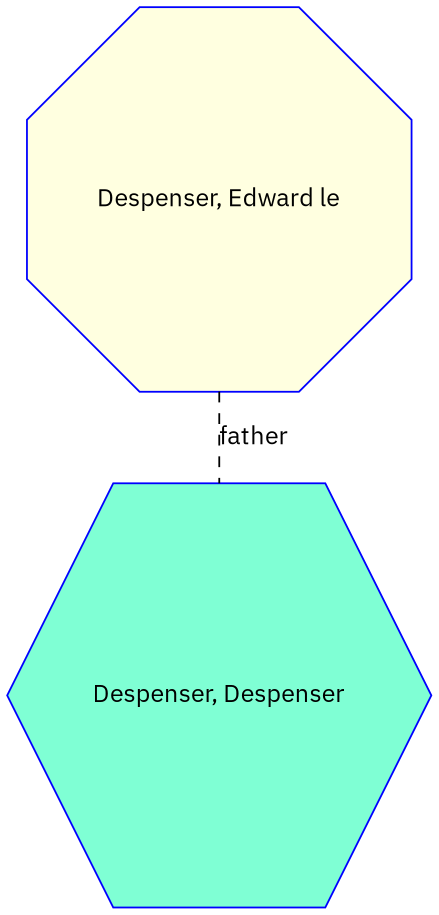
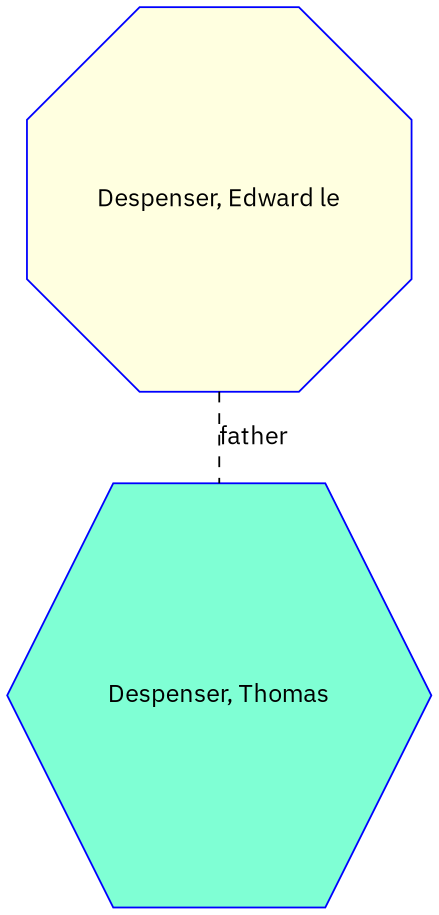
node "Despenser, Despenser": label "Despenser, Despenser" -> "Despenser, Thomas"
